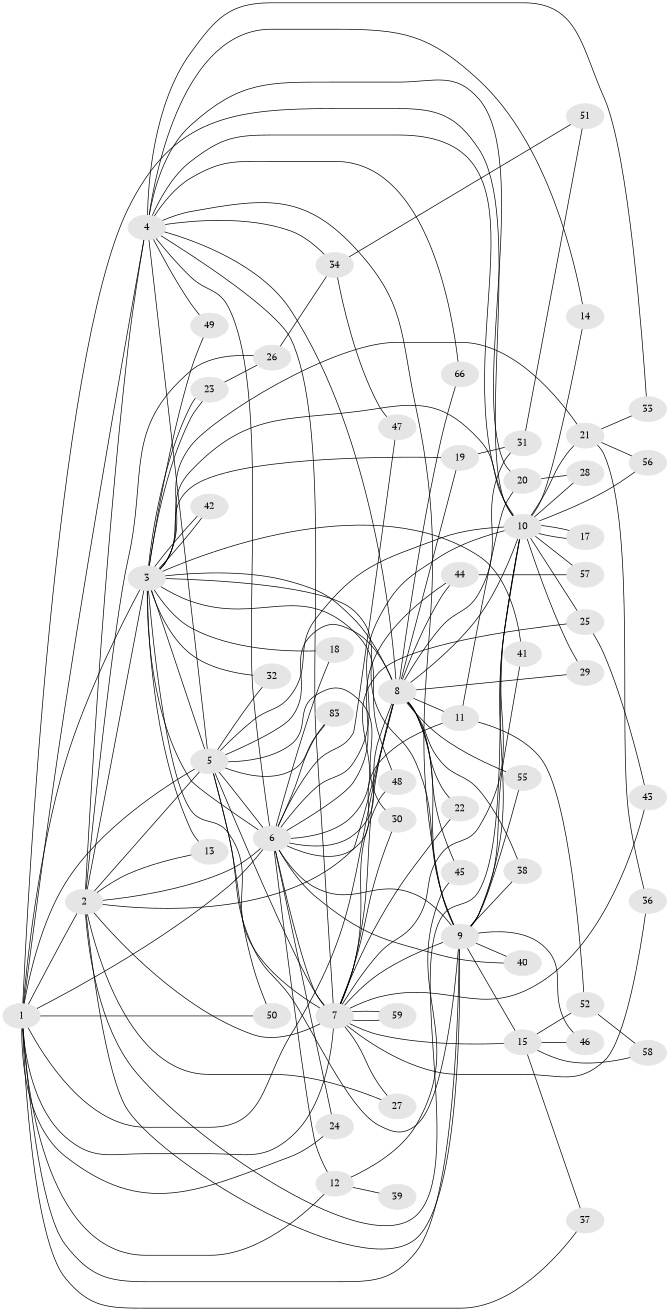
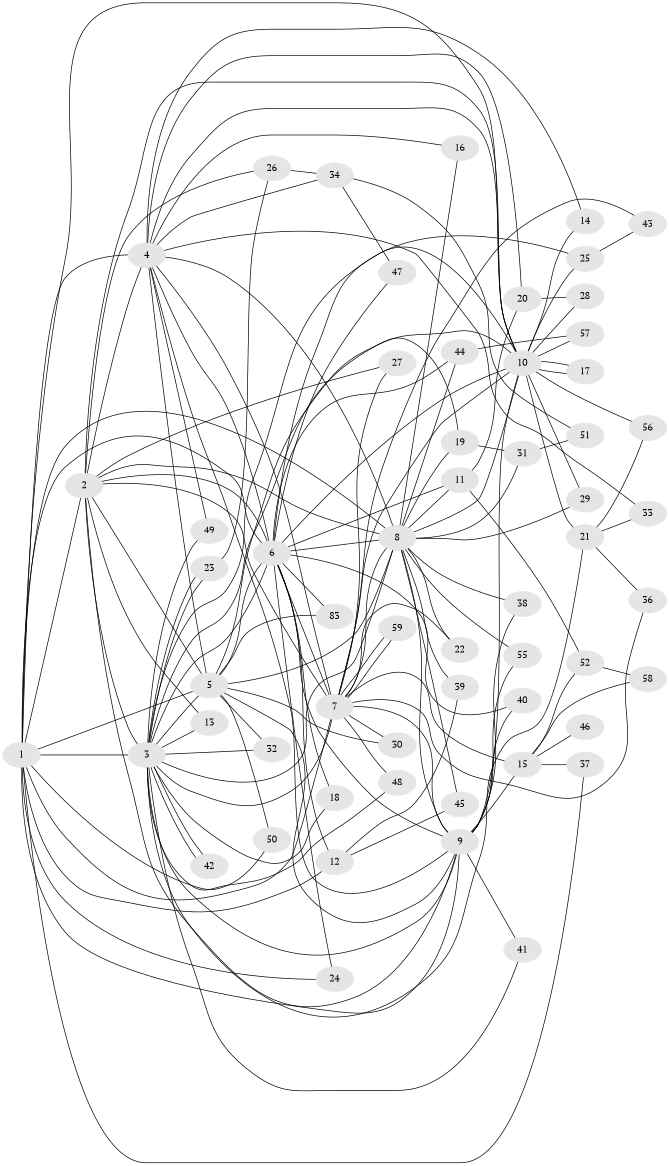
node "66": label "66" -> "16"
edge "8" -- "39": added
edge "5" -- "7": removed
edge "9" -- "46": removed
